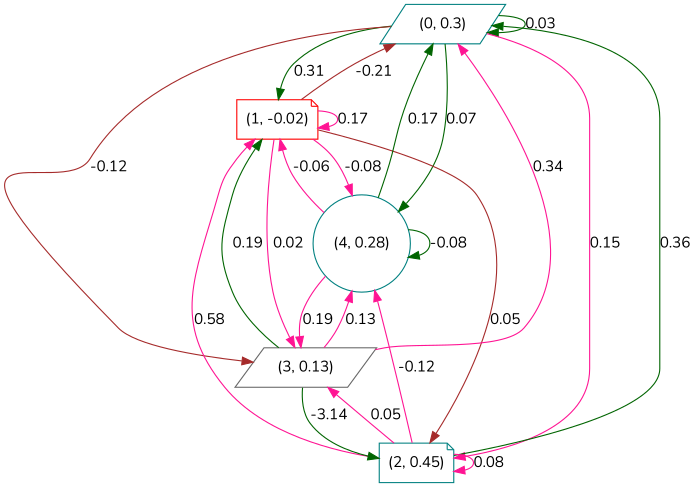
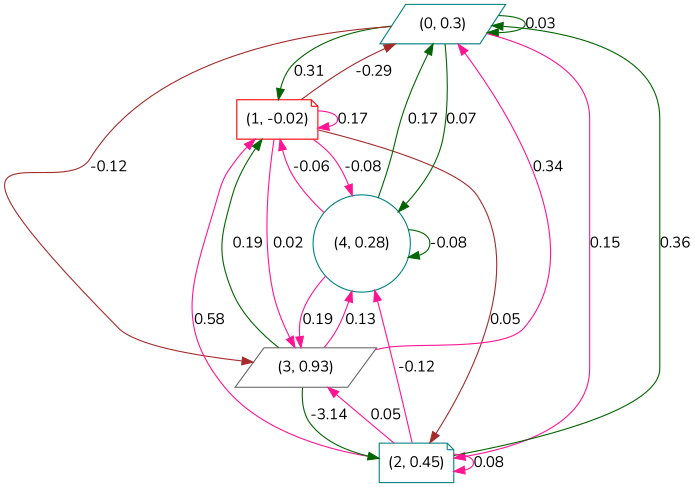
edge "(1, -0.02)" -> "(0, 0.3)": label "-0.21" -> "-0.29"
node "(3, 0.13)": label "(3, 0.13)" -> "(3, 0.93)"
